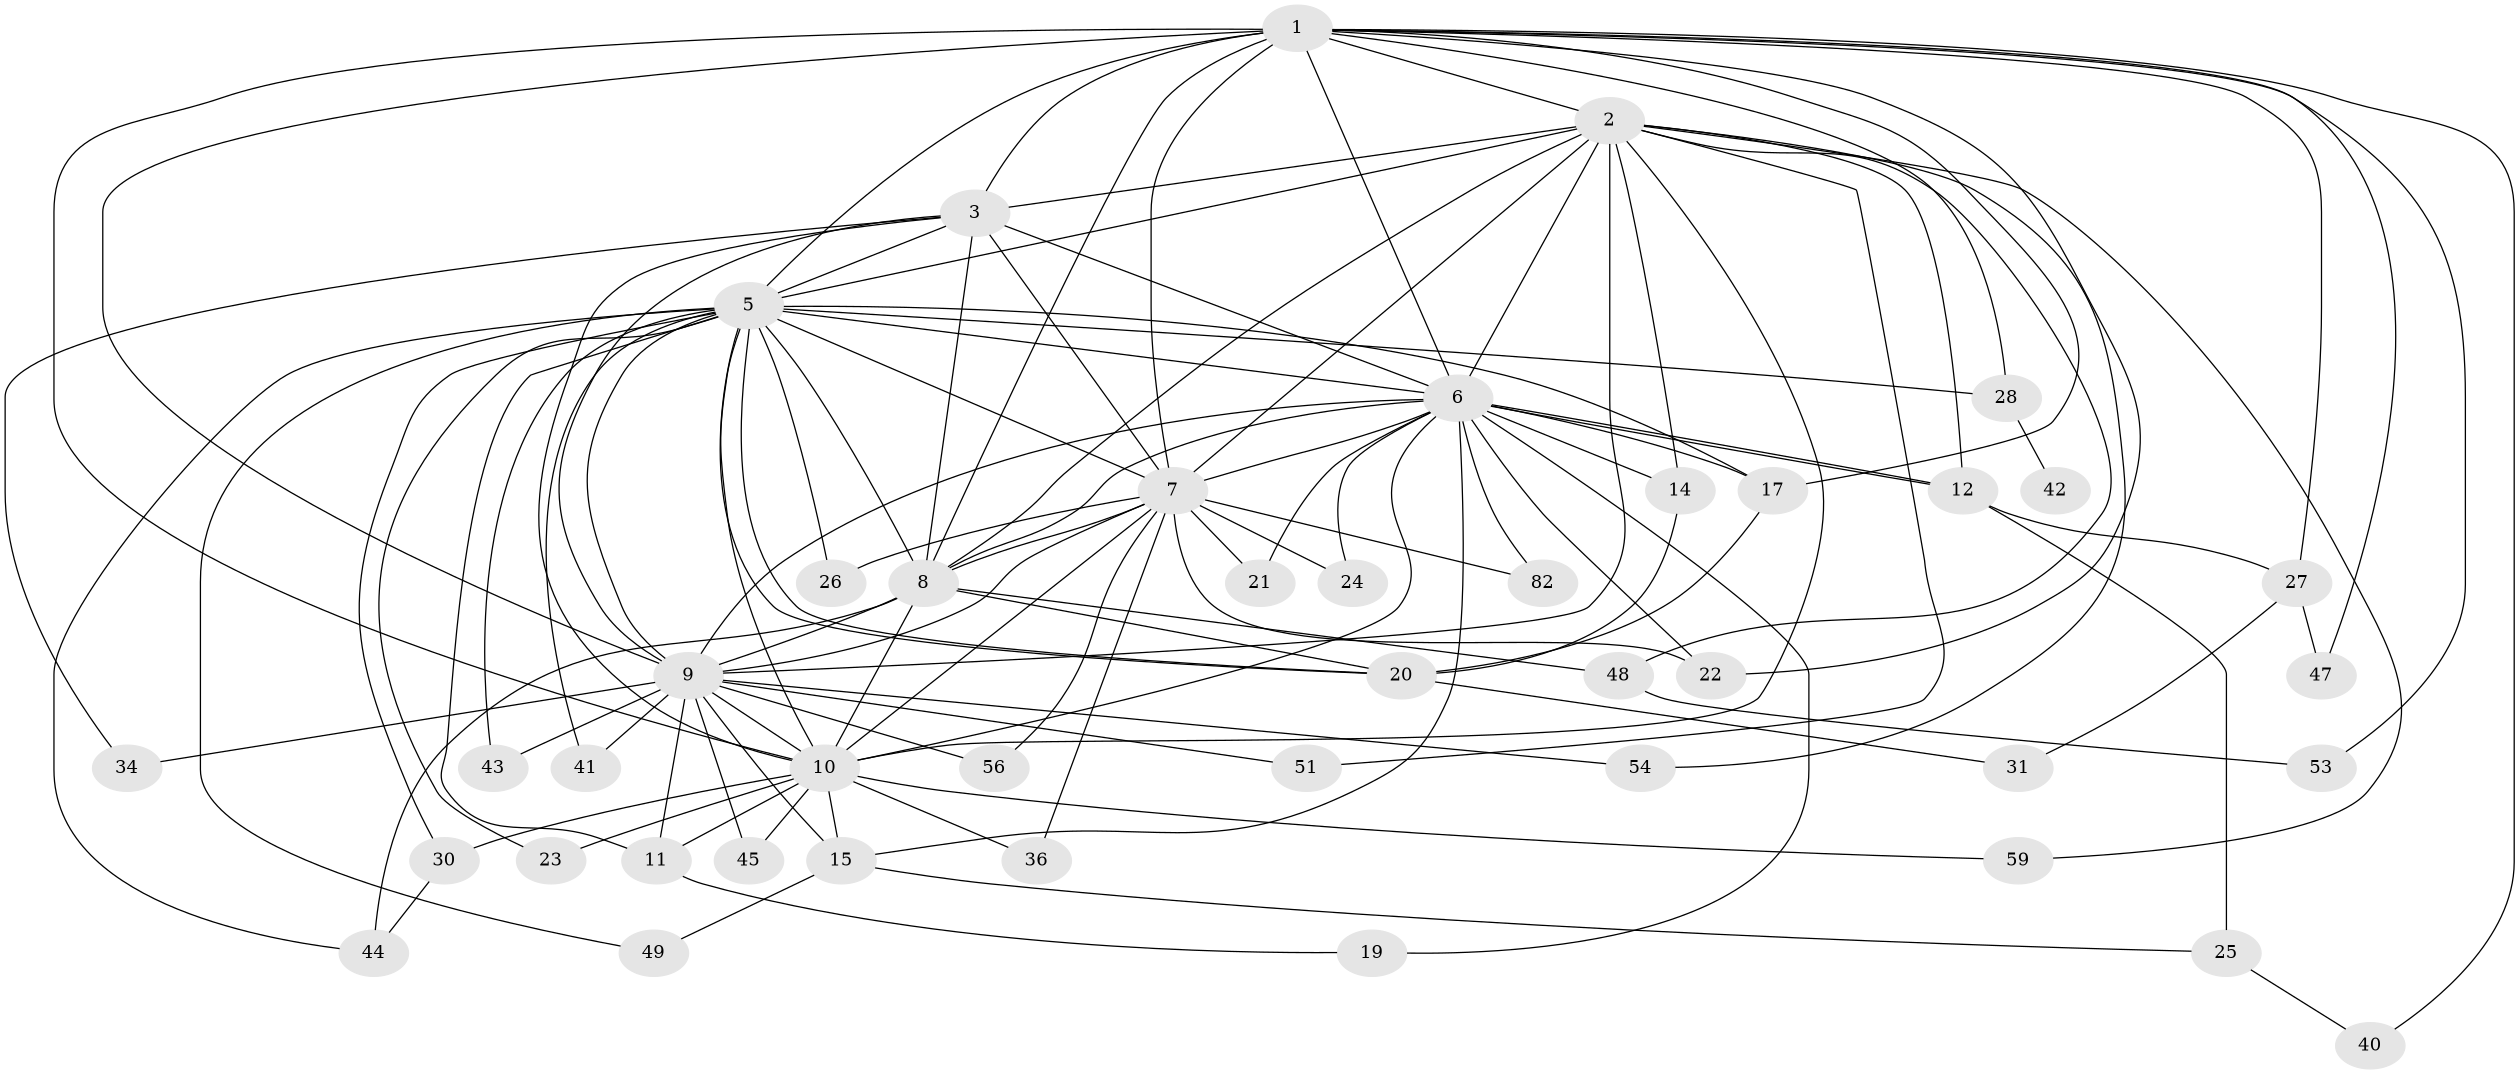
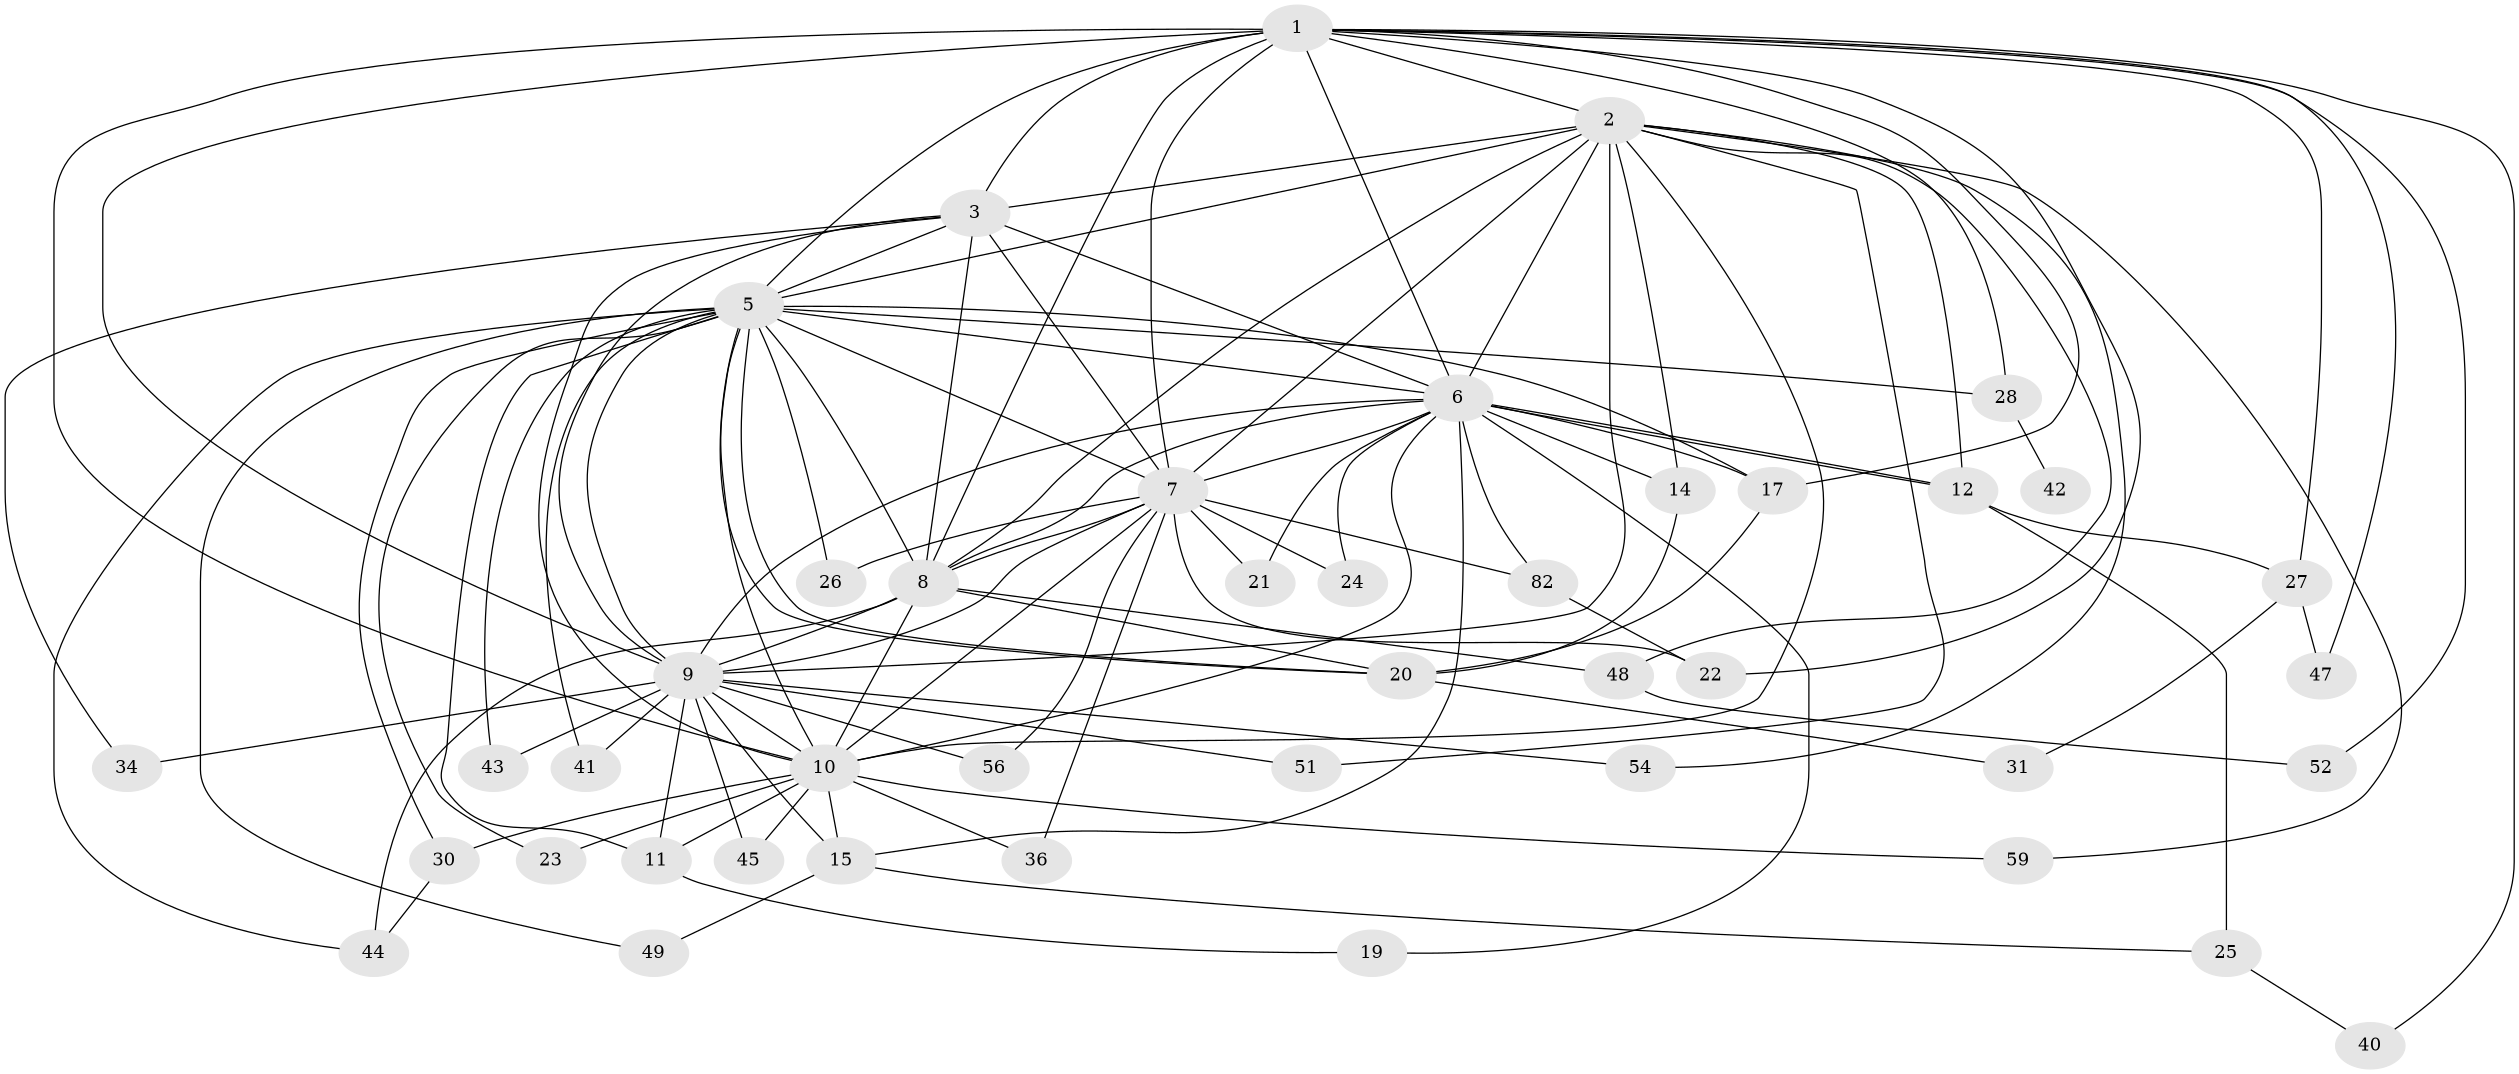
edge "6" -- "22": now "82" -- "22"
node "53": label "53" -> "52"
